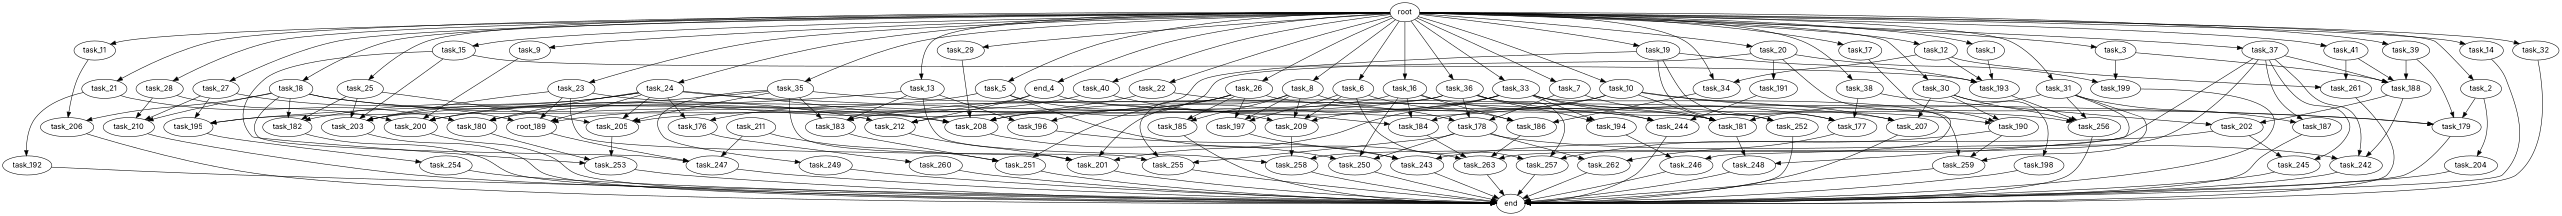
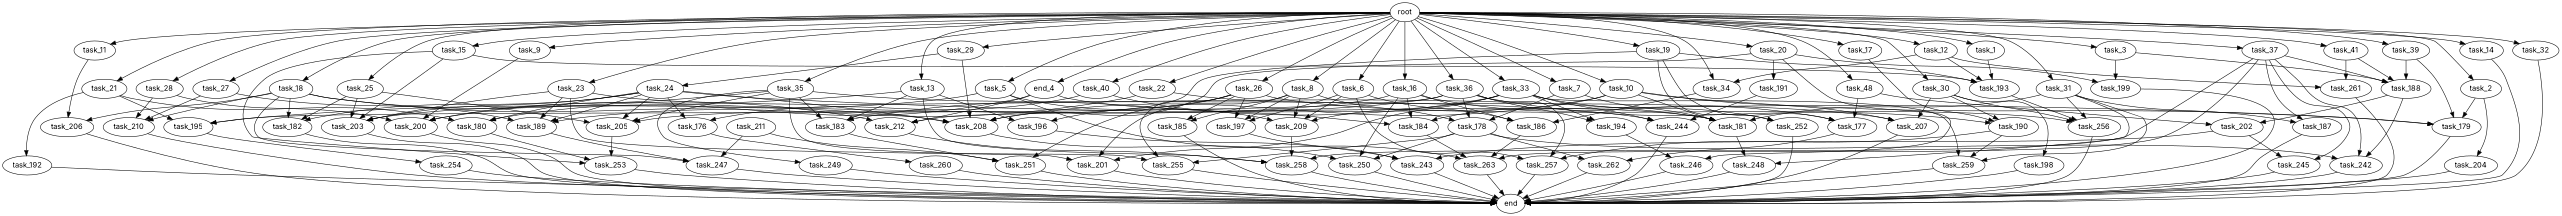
edge "root" -> "task_24": now "task_29" -> "task_24"
node "task_38": label "task_38" -> "task_48"
edge "task_27" -> "task_195": now "task_21" -> "task_195"
node "root_189": label "root_189" -> "task_189"
edge "task_212" -> "task_201": now "task_212" -> "task_258"
